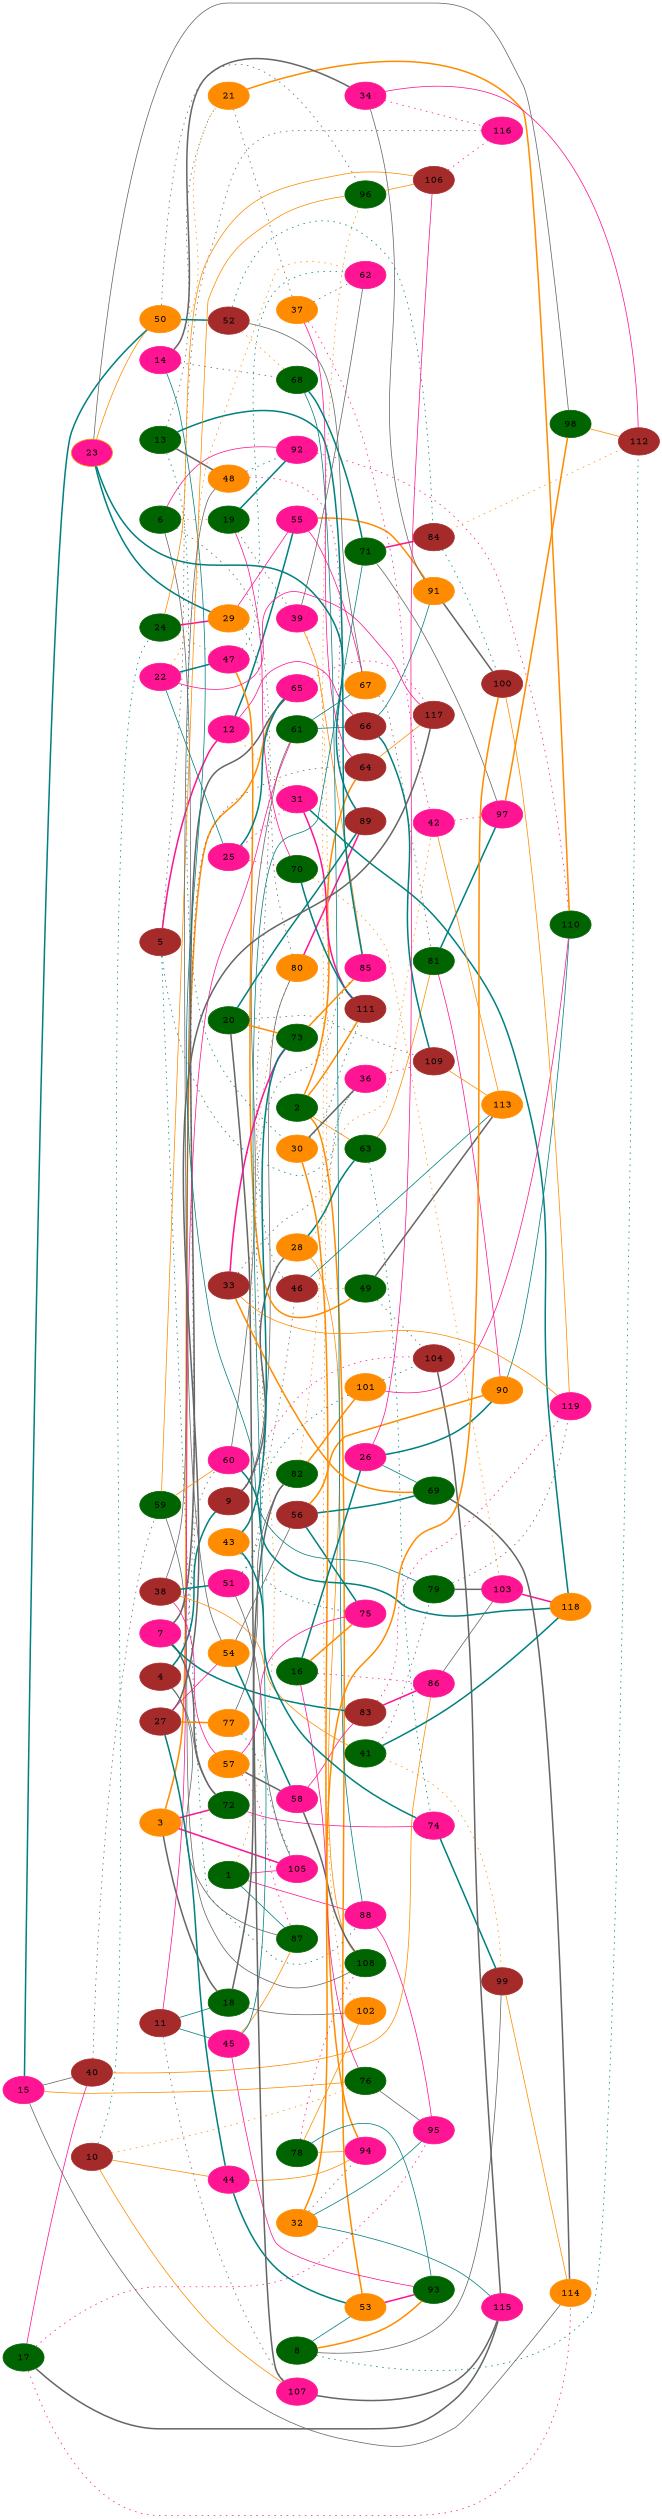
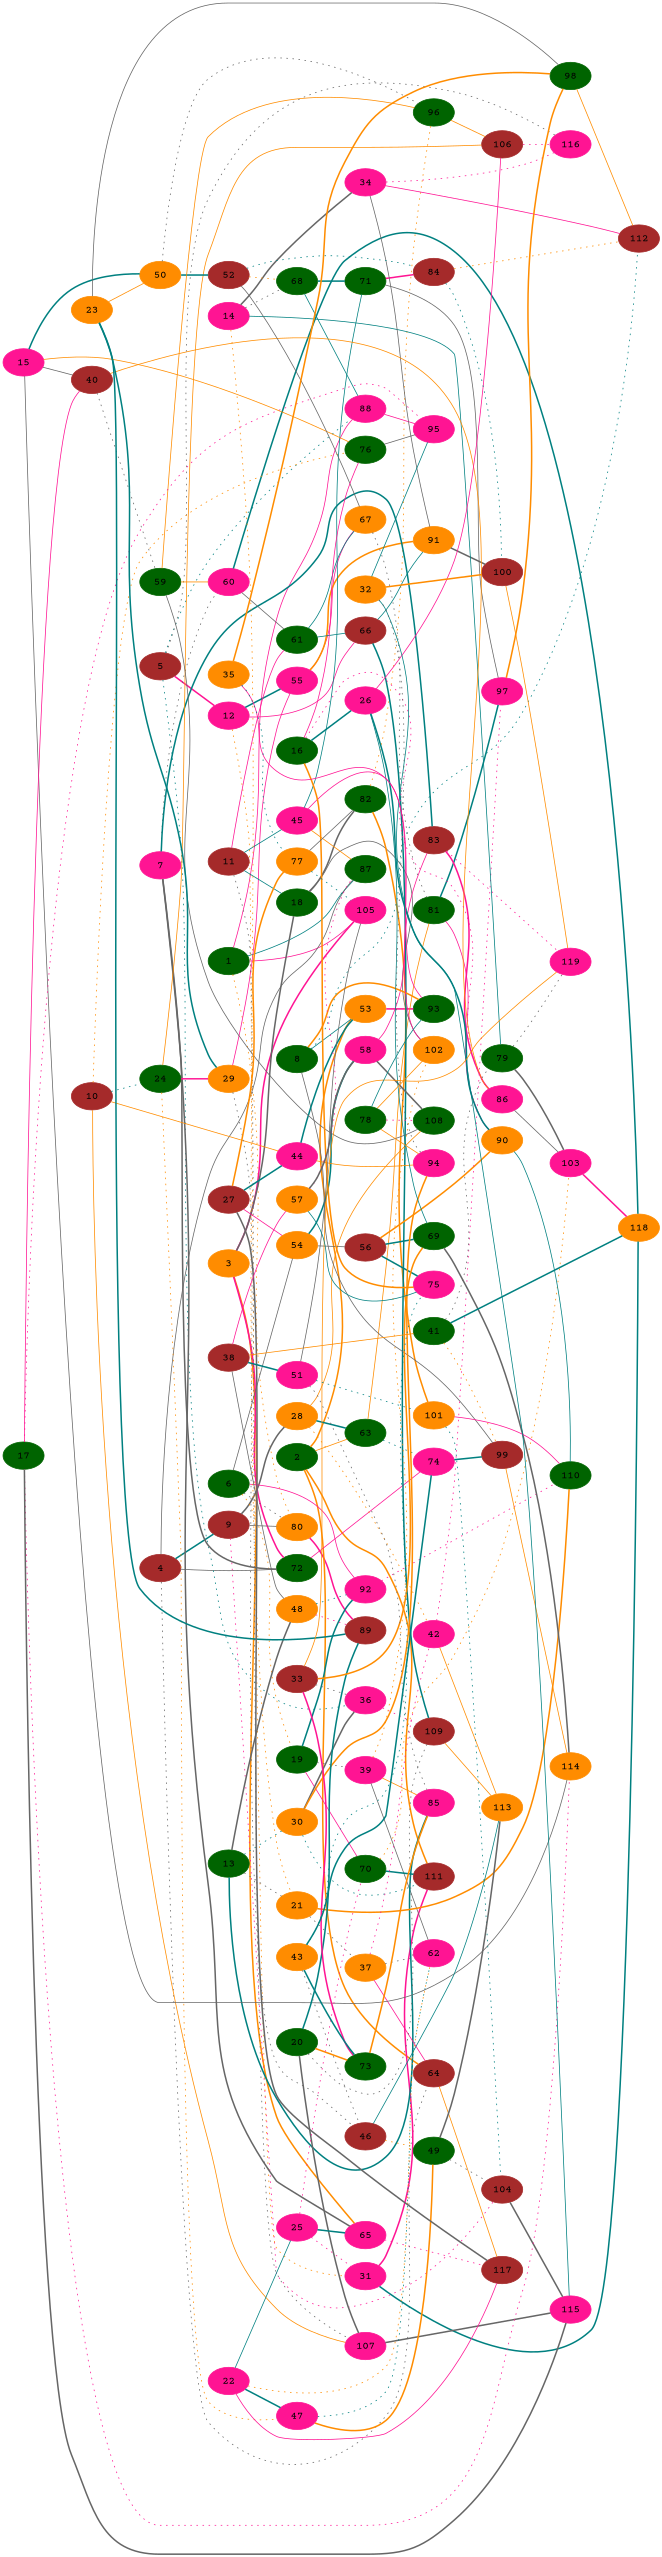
node "23": fillcolor deeppink -> darkorange
node "35": added
edge "75" -- "57": color deeppink -> teal
